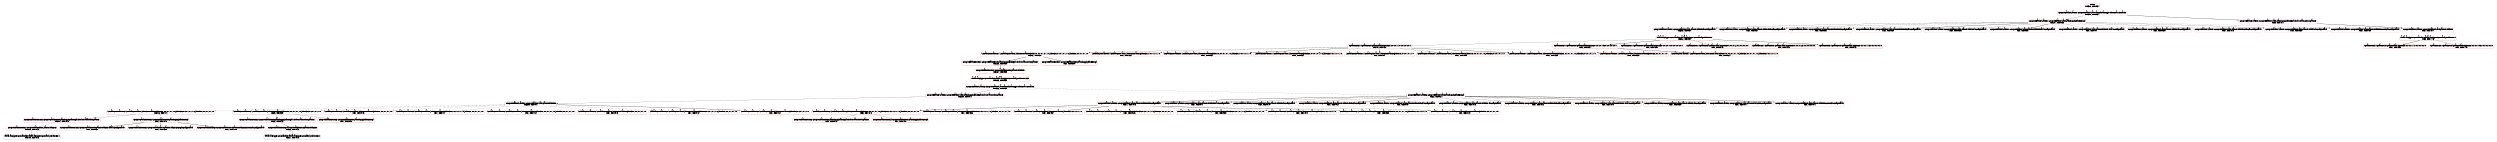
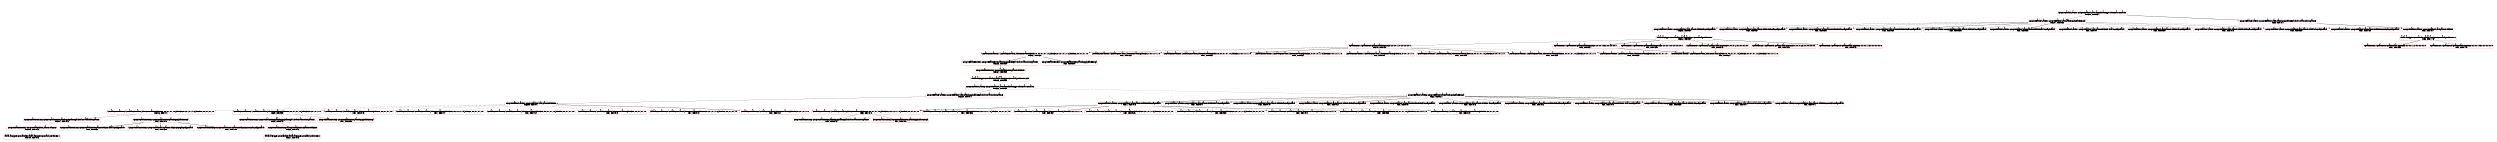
node "ROOT N=300, Q=0.934": removed
